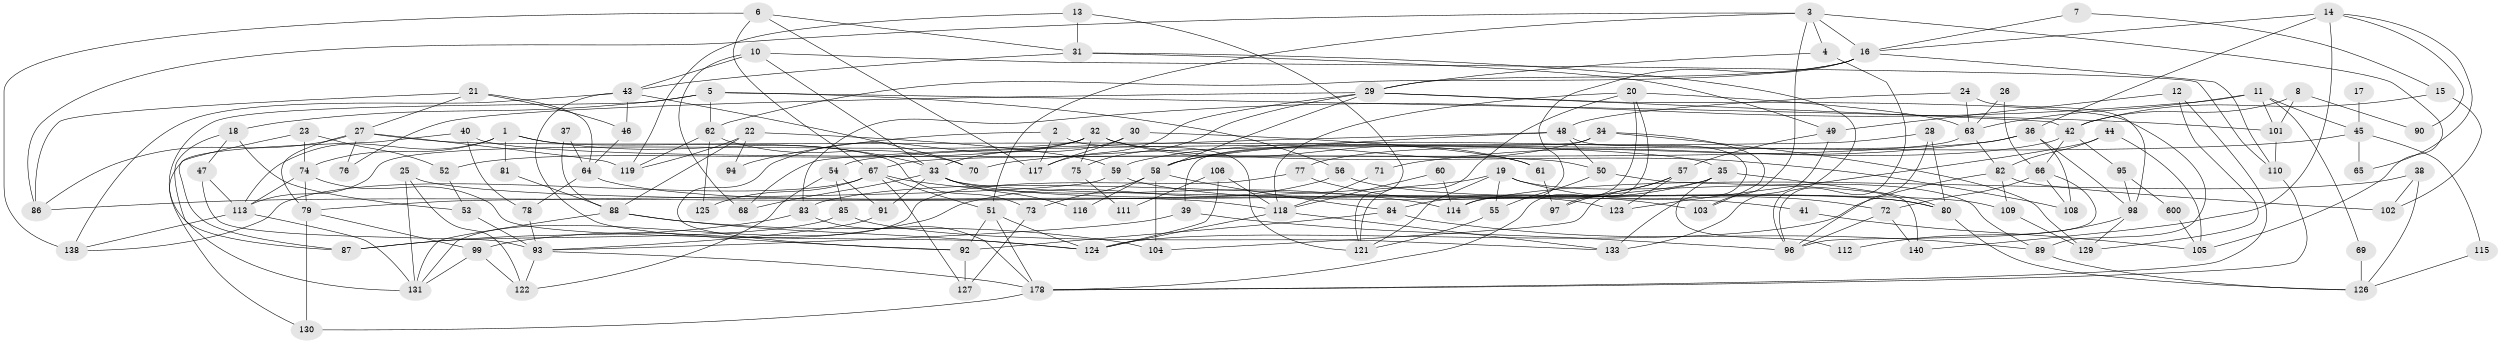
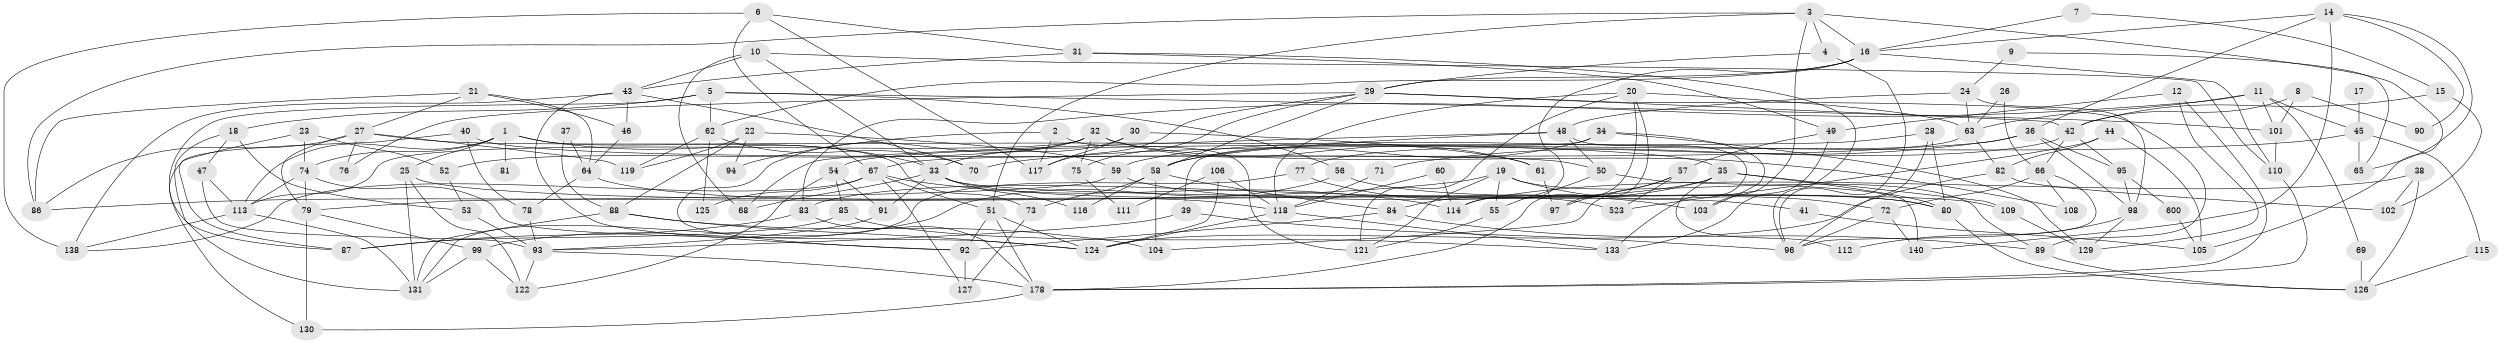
node "13": removed
node "9": added
edge "1" -- "25": added
edge "36" -- "108": now "36" -- "95"
edge "81" -- "88": removed
edge "82" -- "109": now "35" -- "109"
node "123": label "123" -> "523"
